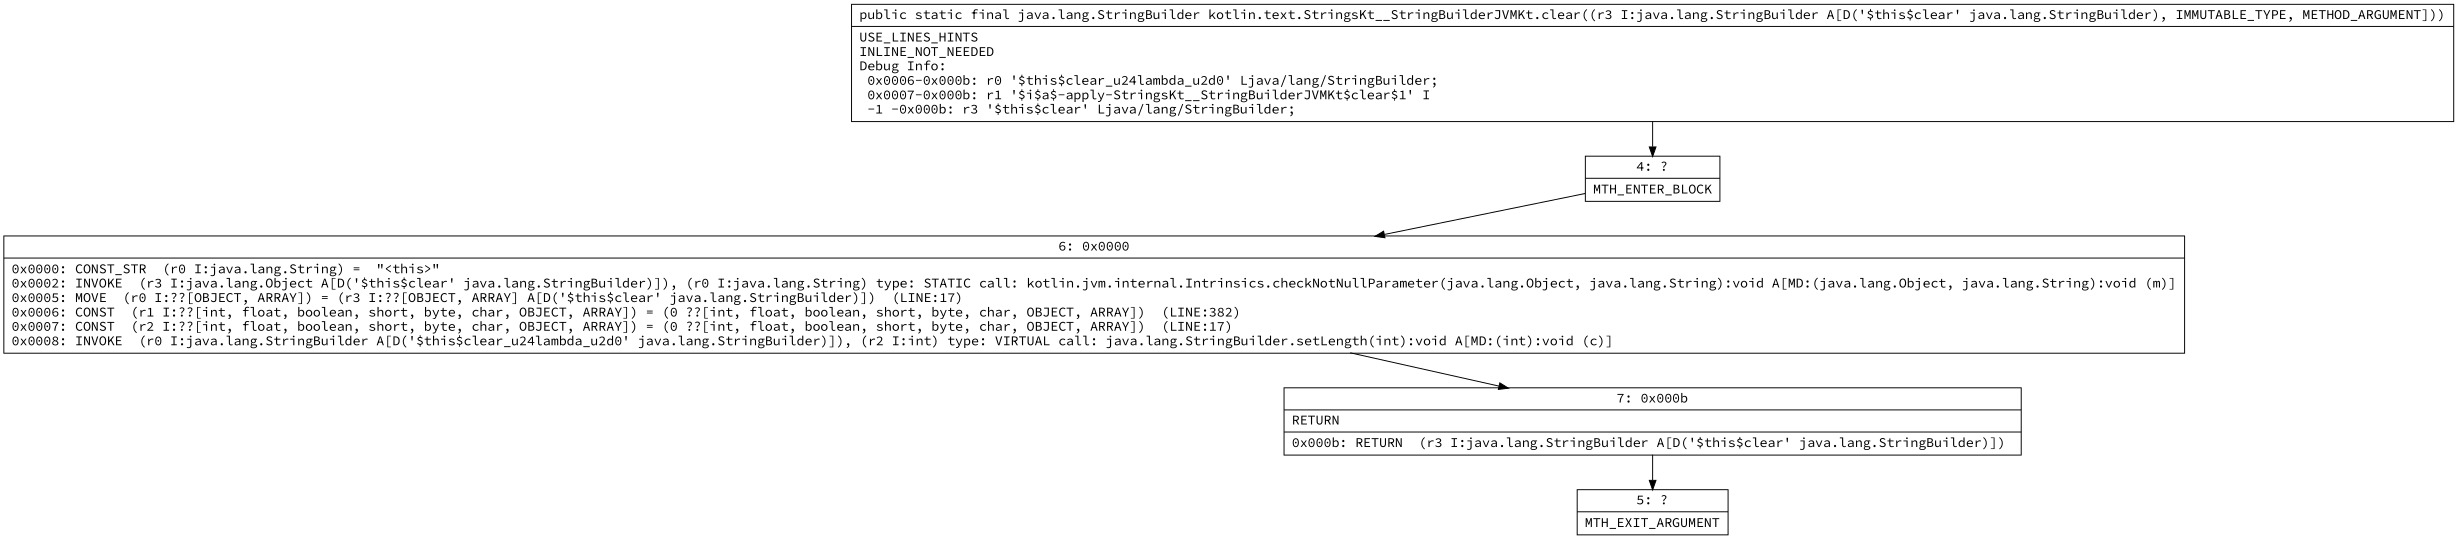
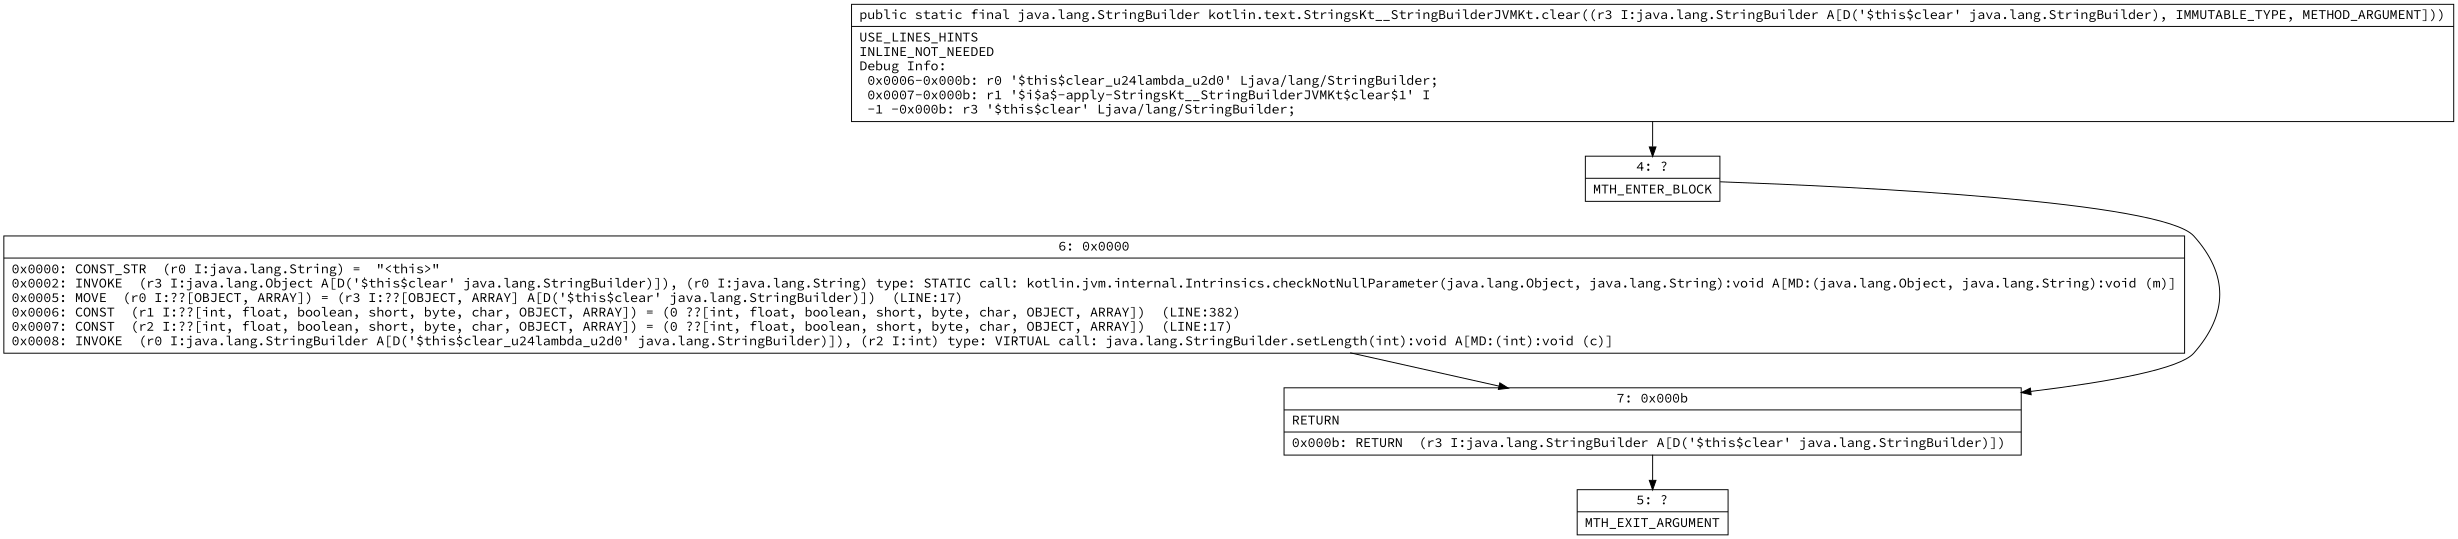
edge "4: ?" -> "6: 0x0000": now "4: ?" -> "7: 0x000b"
